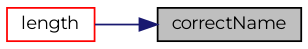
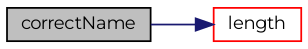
edge "length" -> "correctName": reversed
